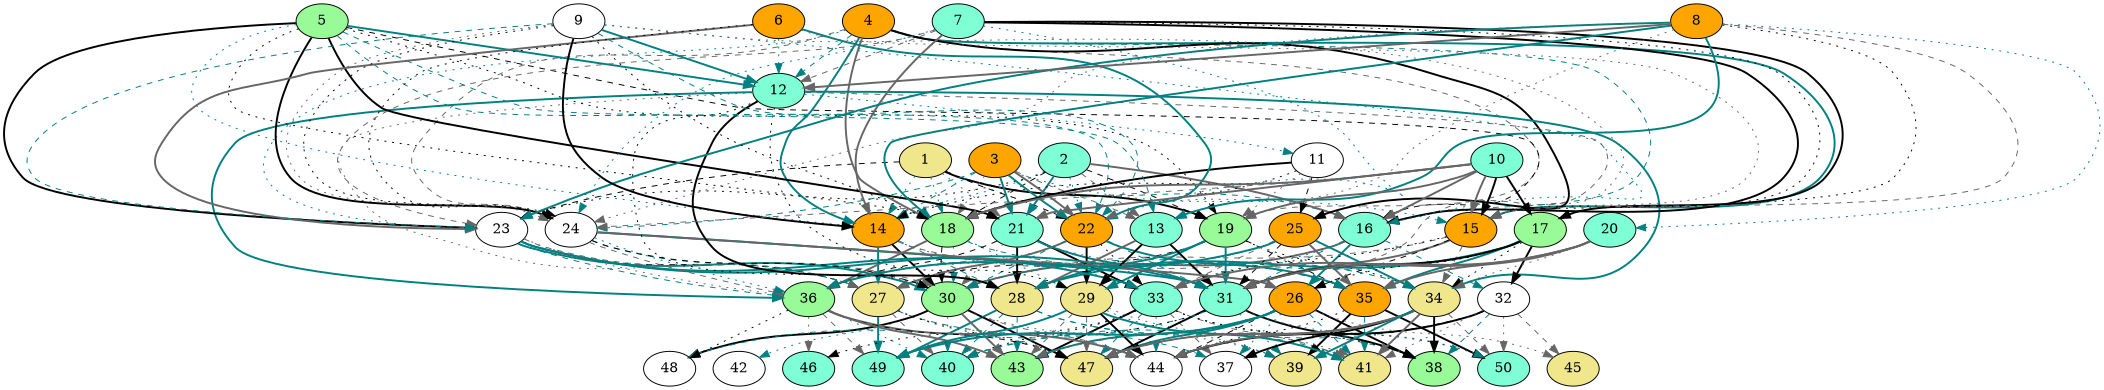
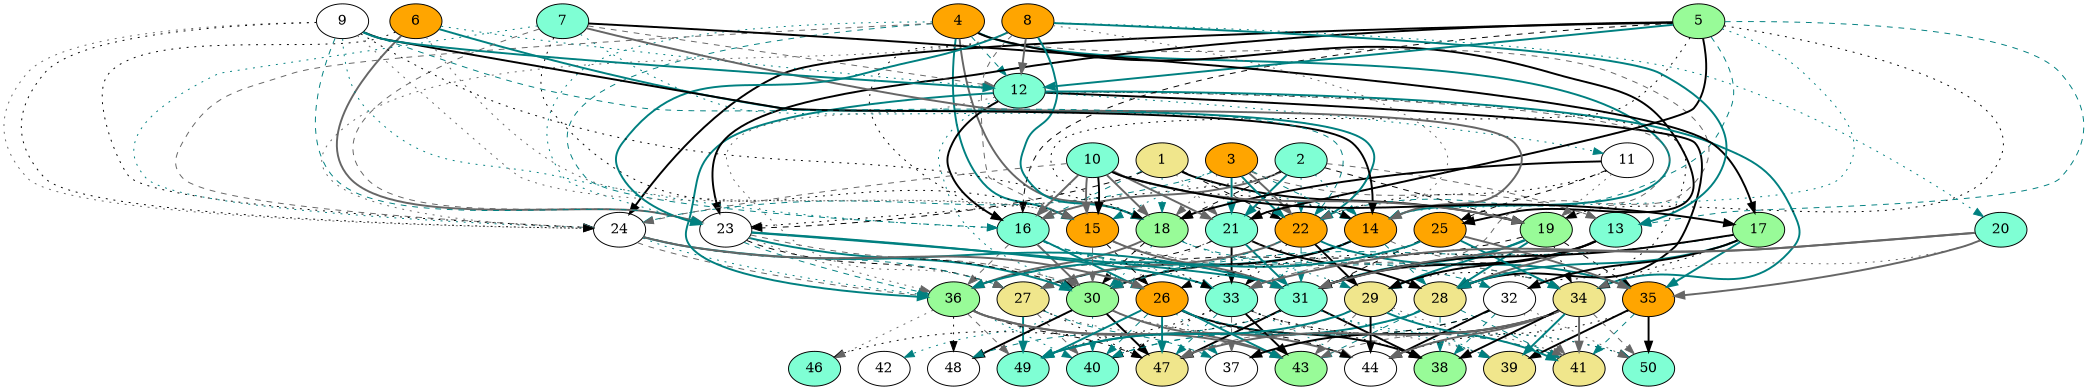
edge "7" -> "16": now "12" -> "16"
edge "12" -> "30": color black -> teal
node "45": removed
